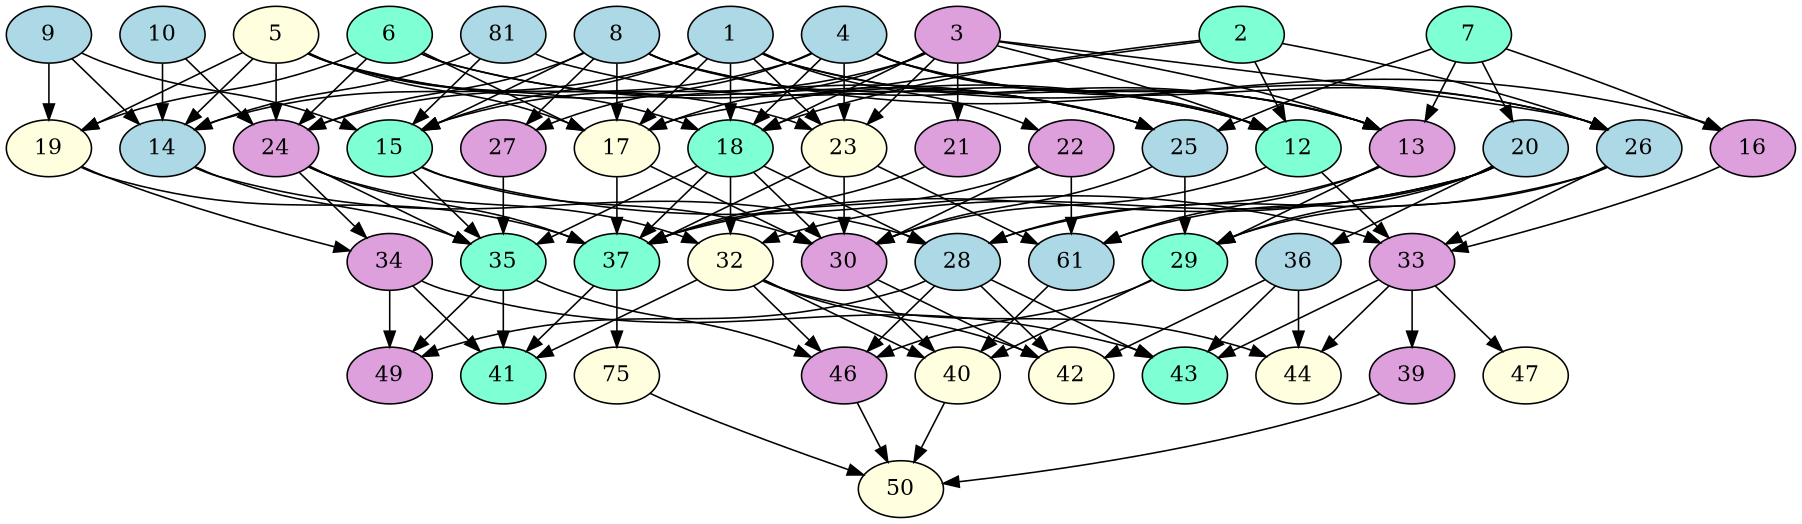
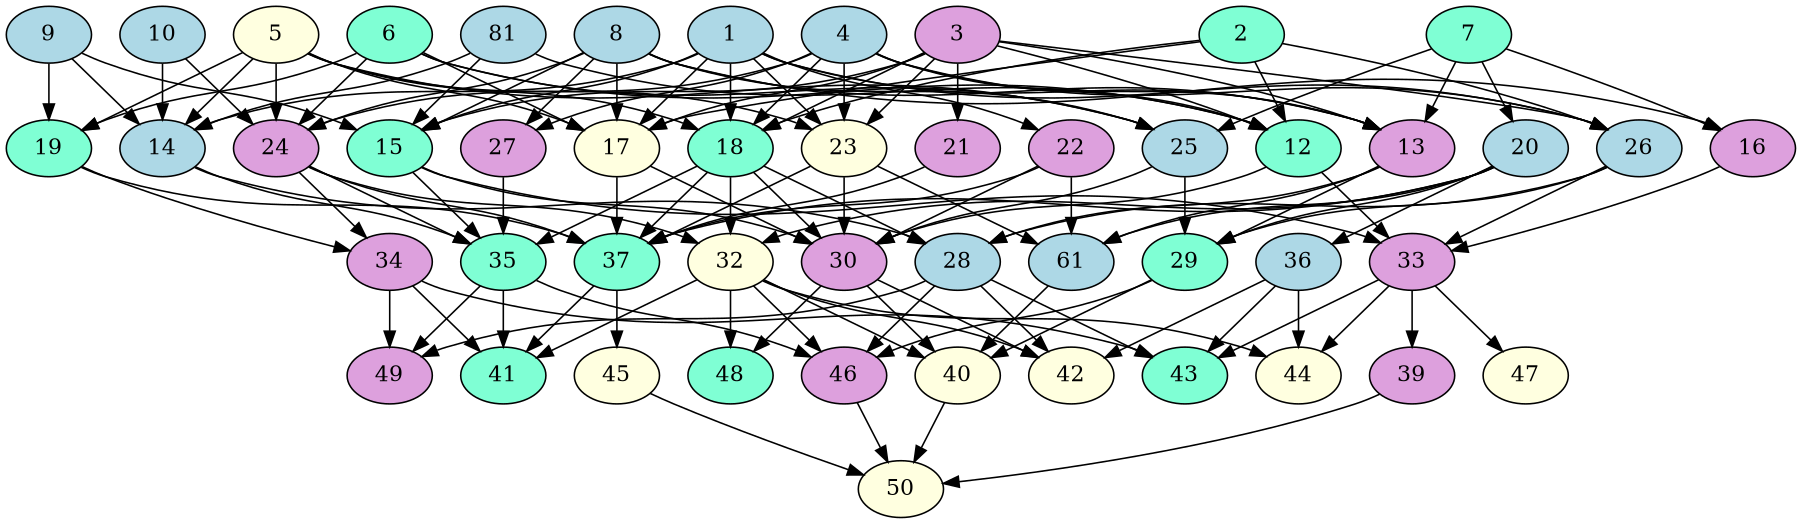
node "19": fillcolor lightyellow -> aquamarine
node "75": label "75" -> "45"
node "48": added
